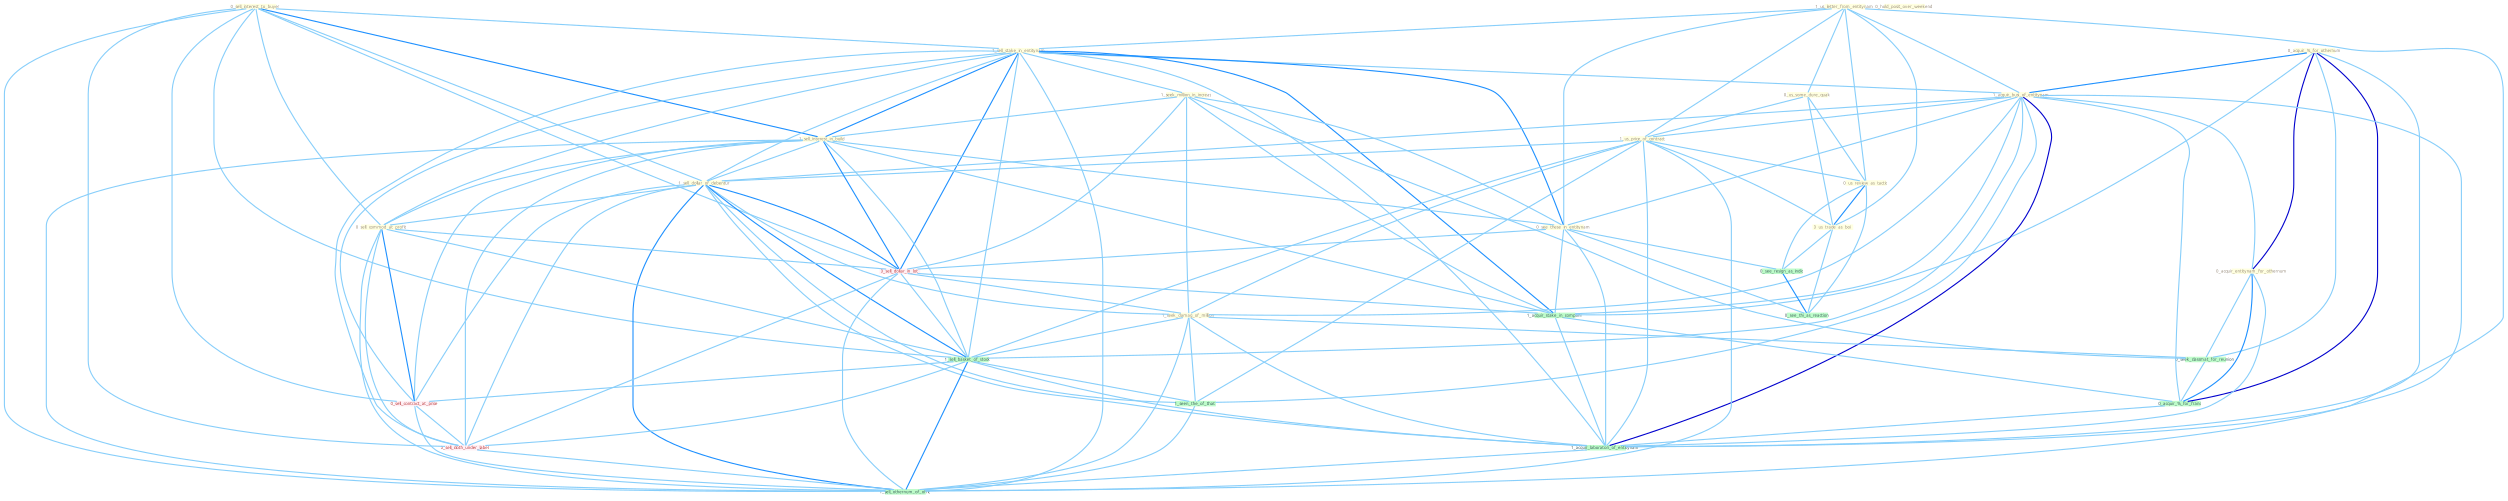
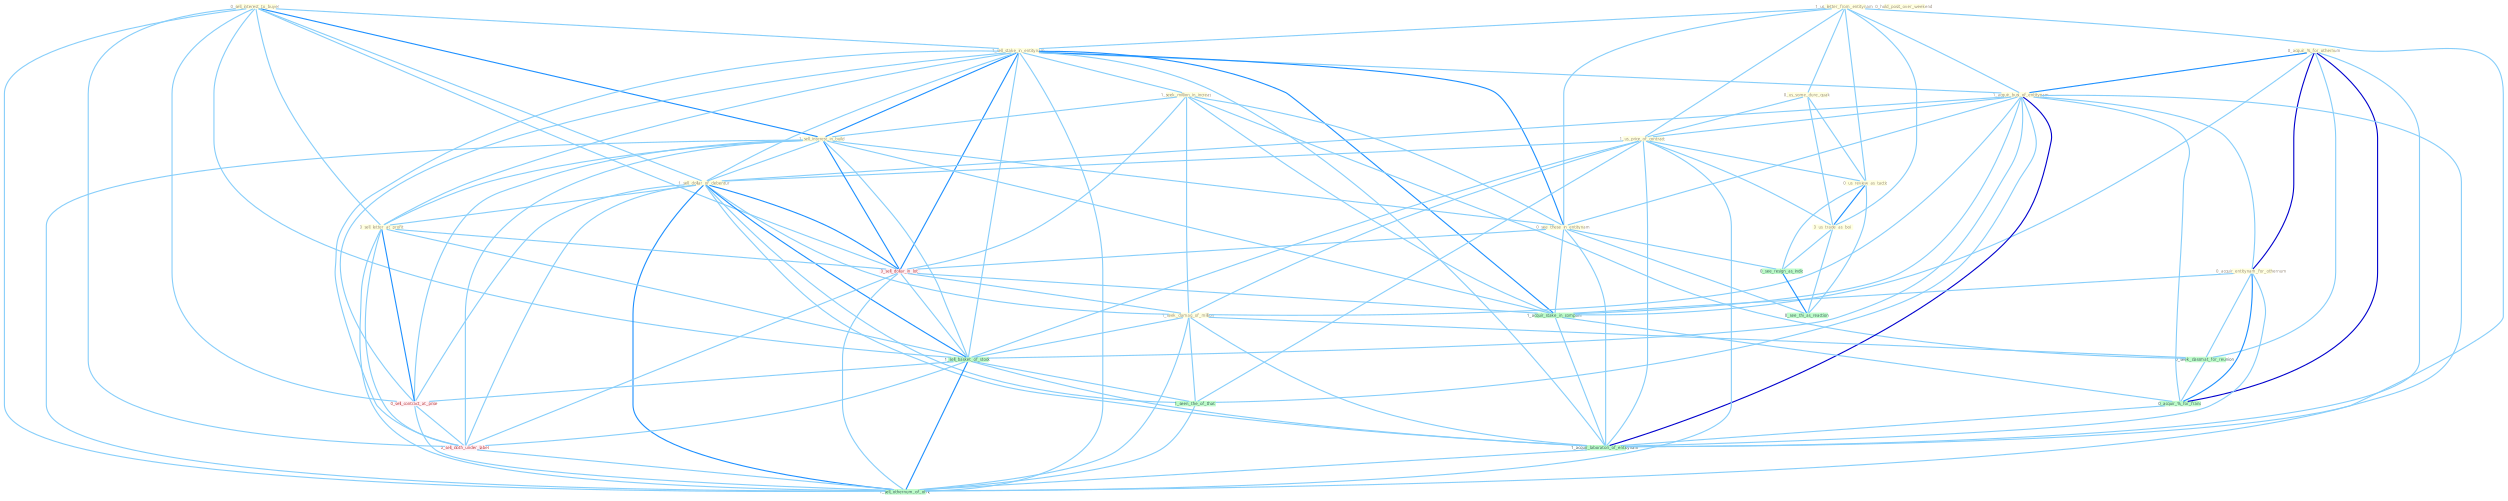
node "0_sell_commod_at_profit": label "0_sell_commod_at_profit" -> "0_sell_letter_at_profit"
edge "0_acquir_entitynam_for_othernum" -- "1_acquir_stake_in_compani": added
